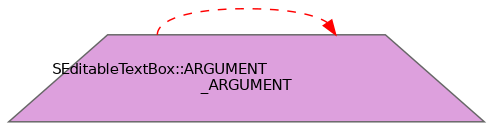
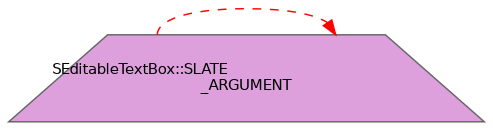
node "SEditableTextBox::ARGUMENT _ARGUMENT": label "SEditableTextBox::ARGUMENT _ARGUMENT" -> "SEditableTextBox::SLATE _ARGUMENT"
